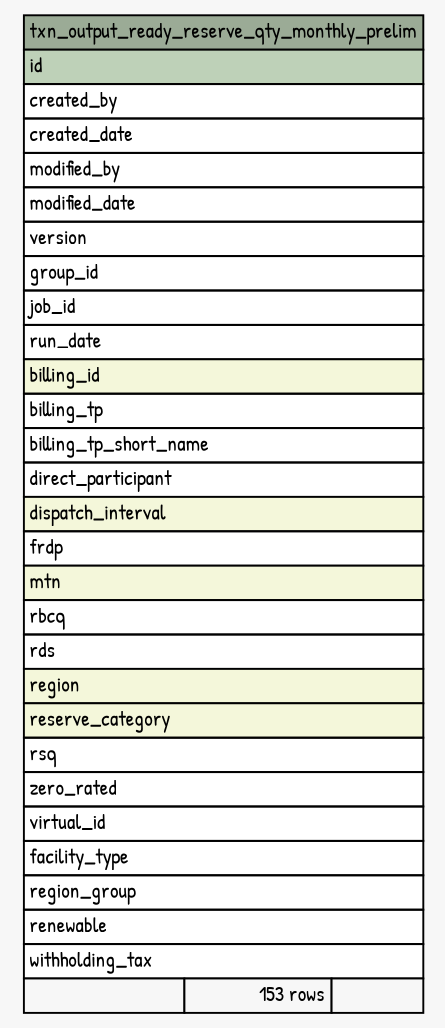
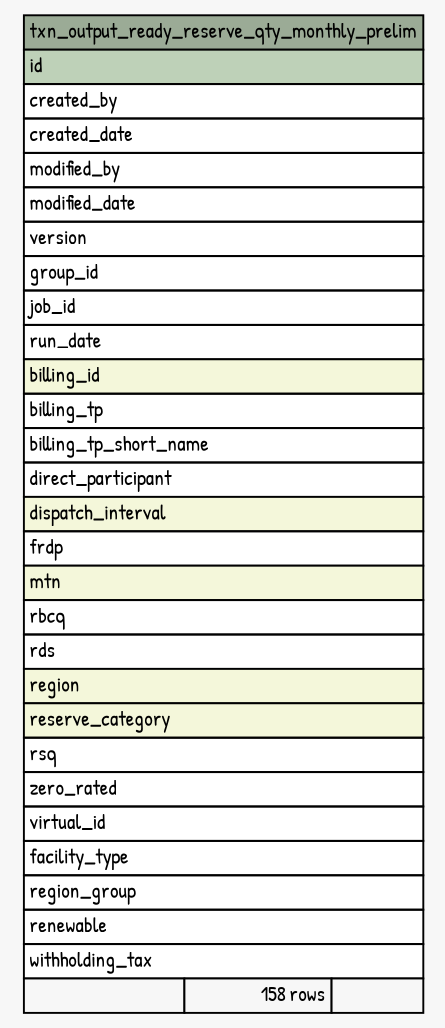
node "txn_output_ready_reserve_qty_monthly_prelim": text "153 rows" -> "158 rows"
